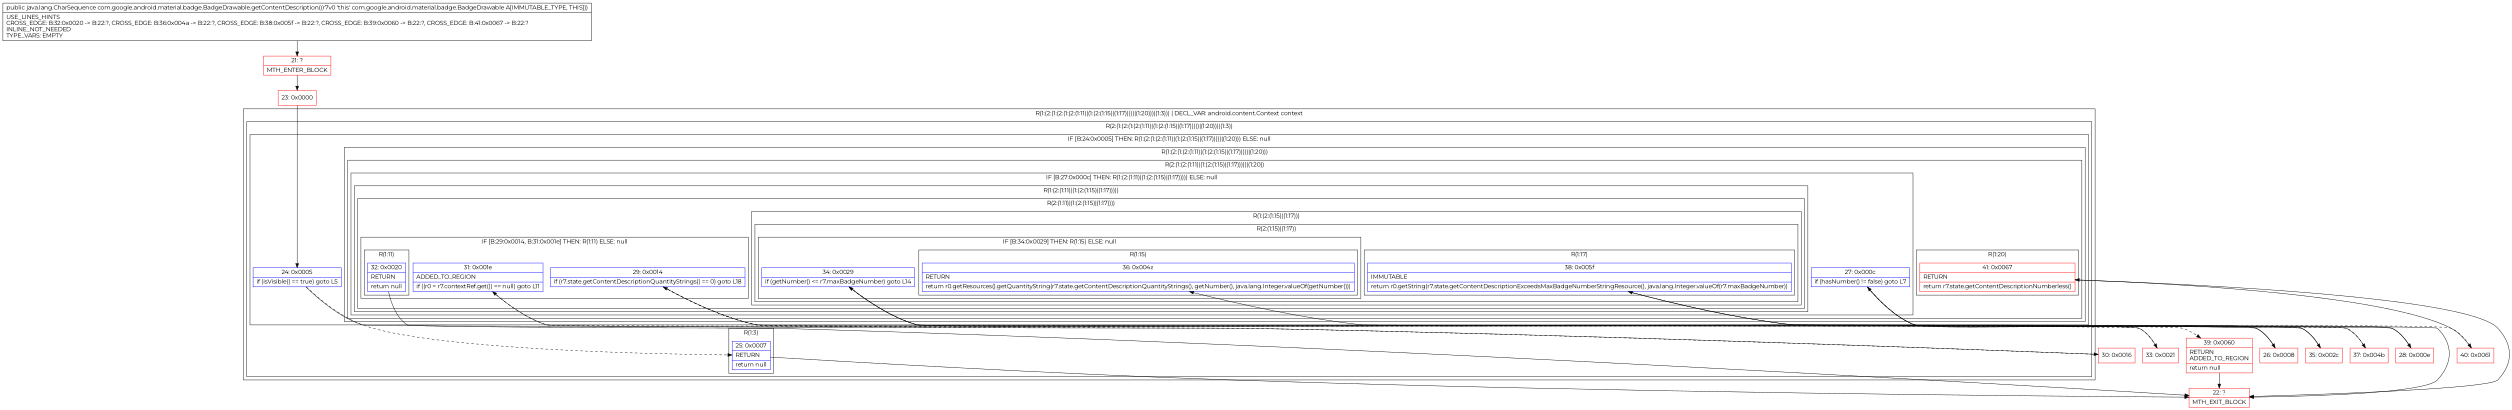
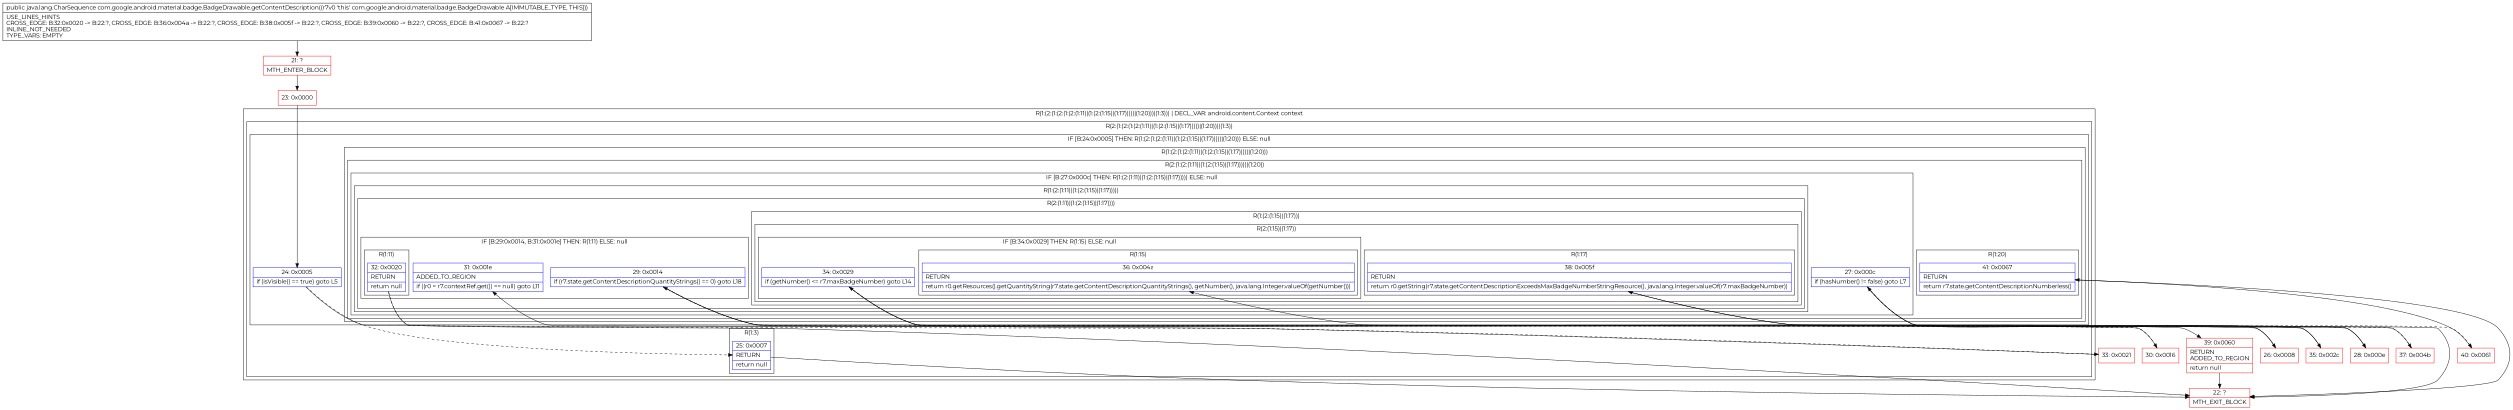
node "38: 0x005f": text "IMMUTABLE" -> "RETURN"
node "41: 0x0067": color red -> blue
edge "31: 0x001e" -> "33: 0x0021": now "32: 0x0020" -> "33: 0x0021"
edge "29: 0x0014" -> "39: 0x0060": style dashed -> solid
